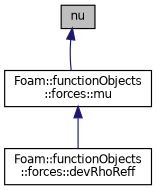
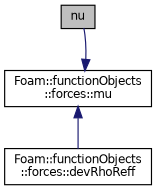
edge "Foam::functionObjects ::forces::mu" -> "nu": reversed
